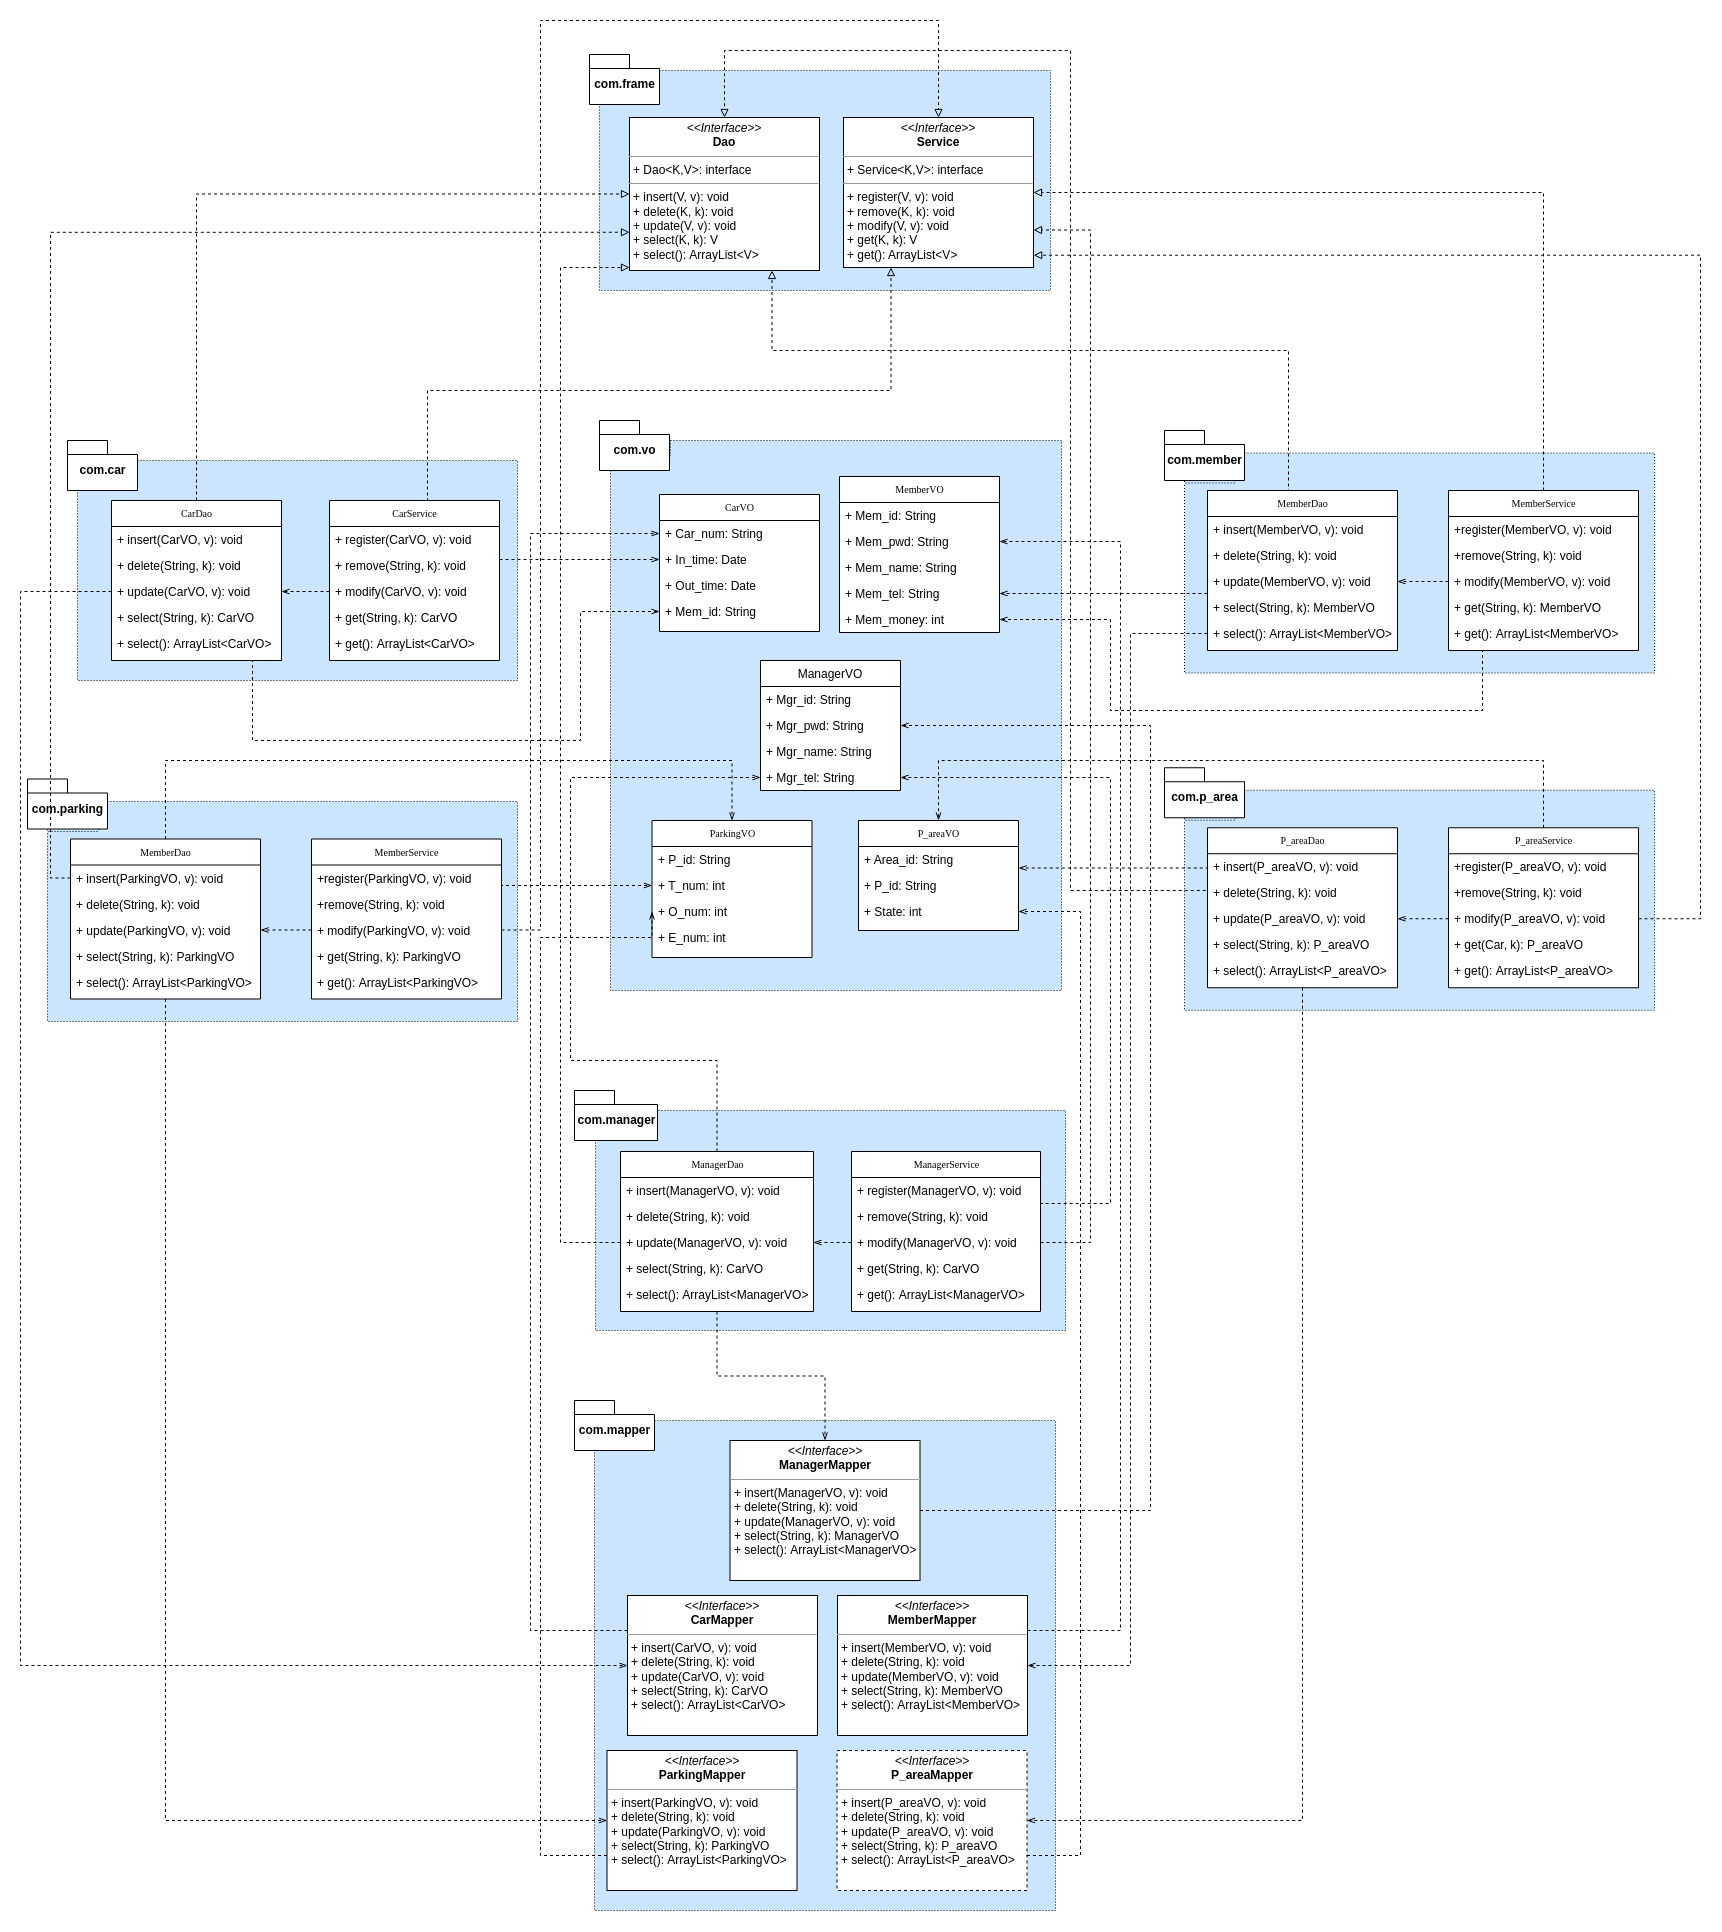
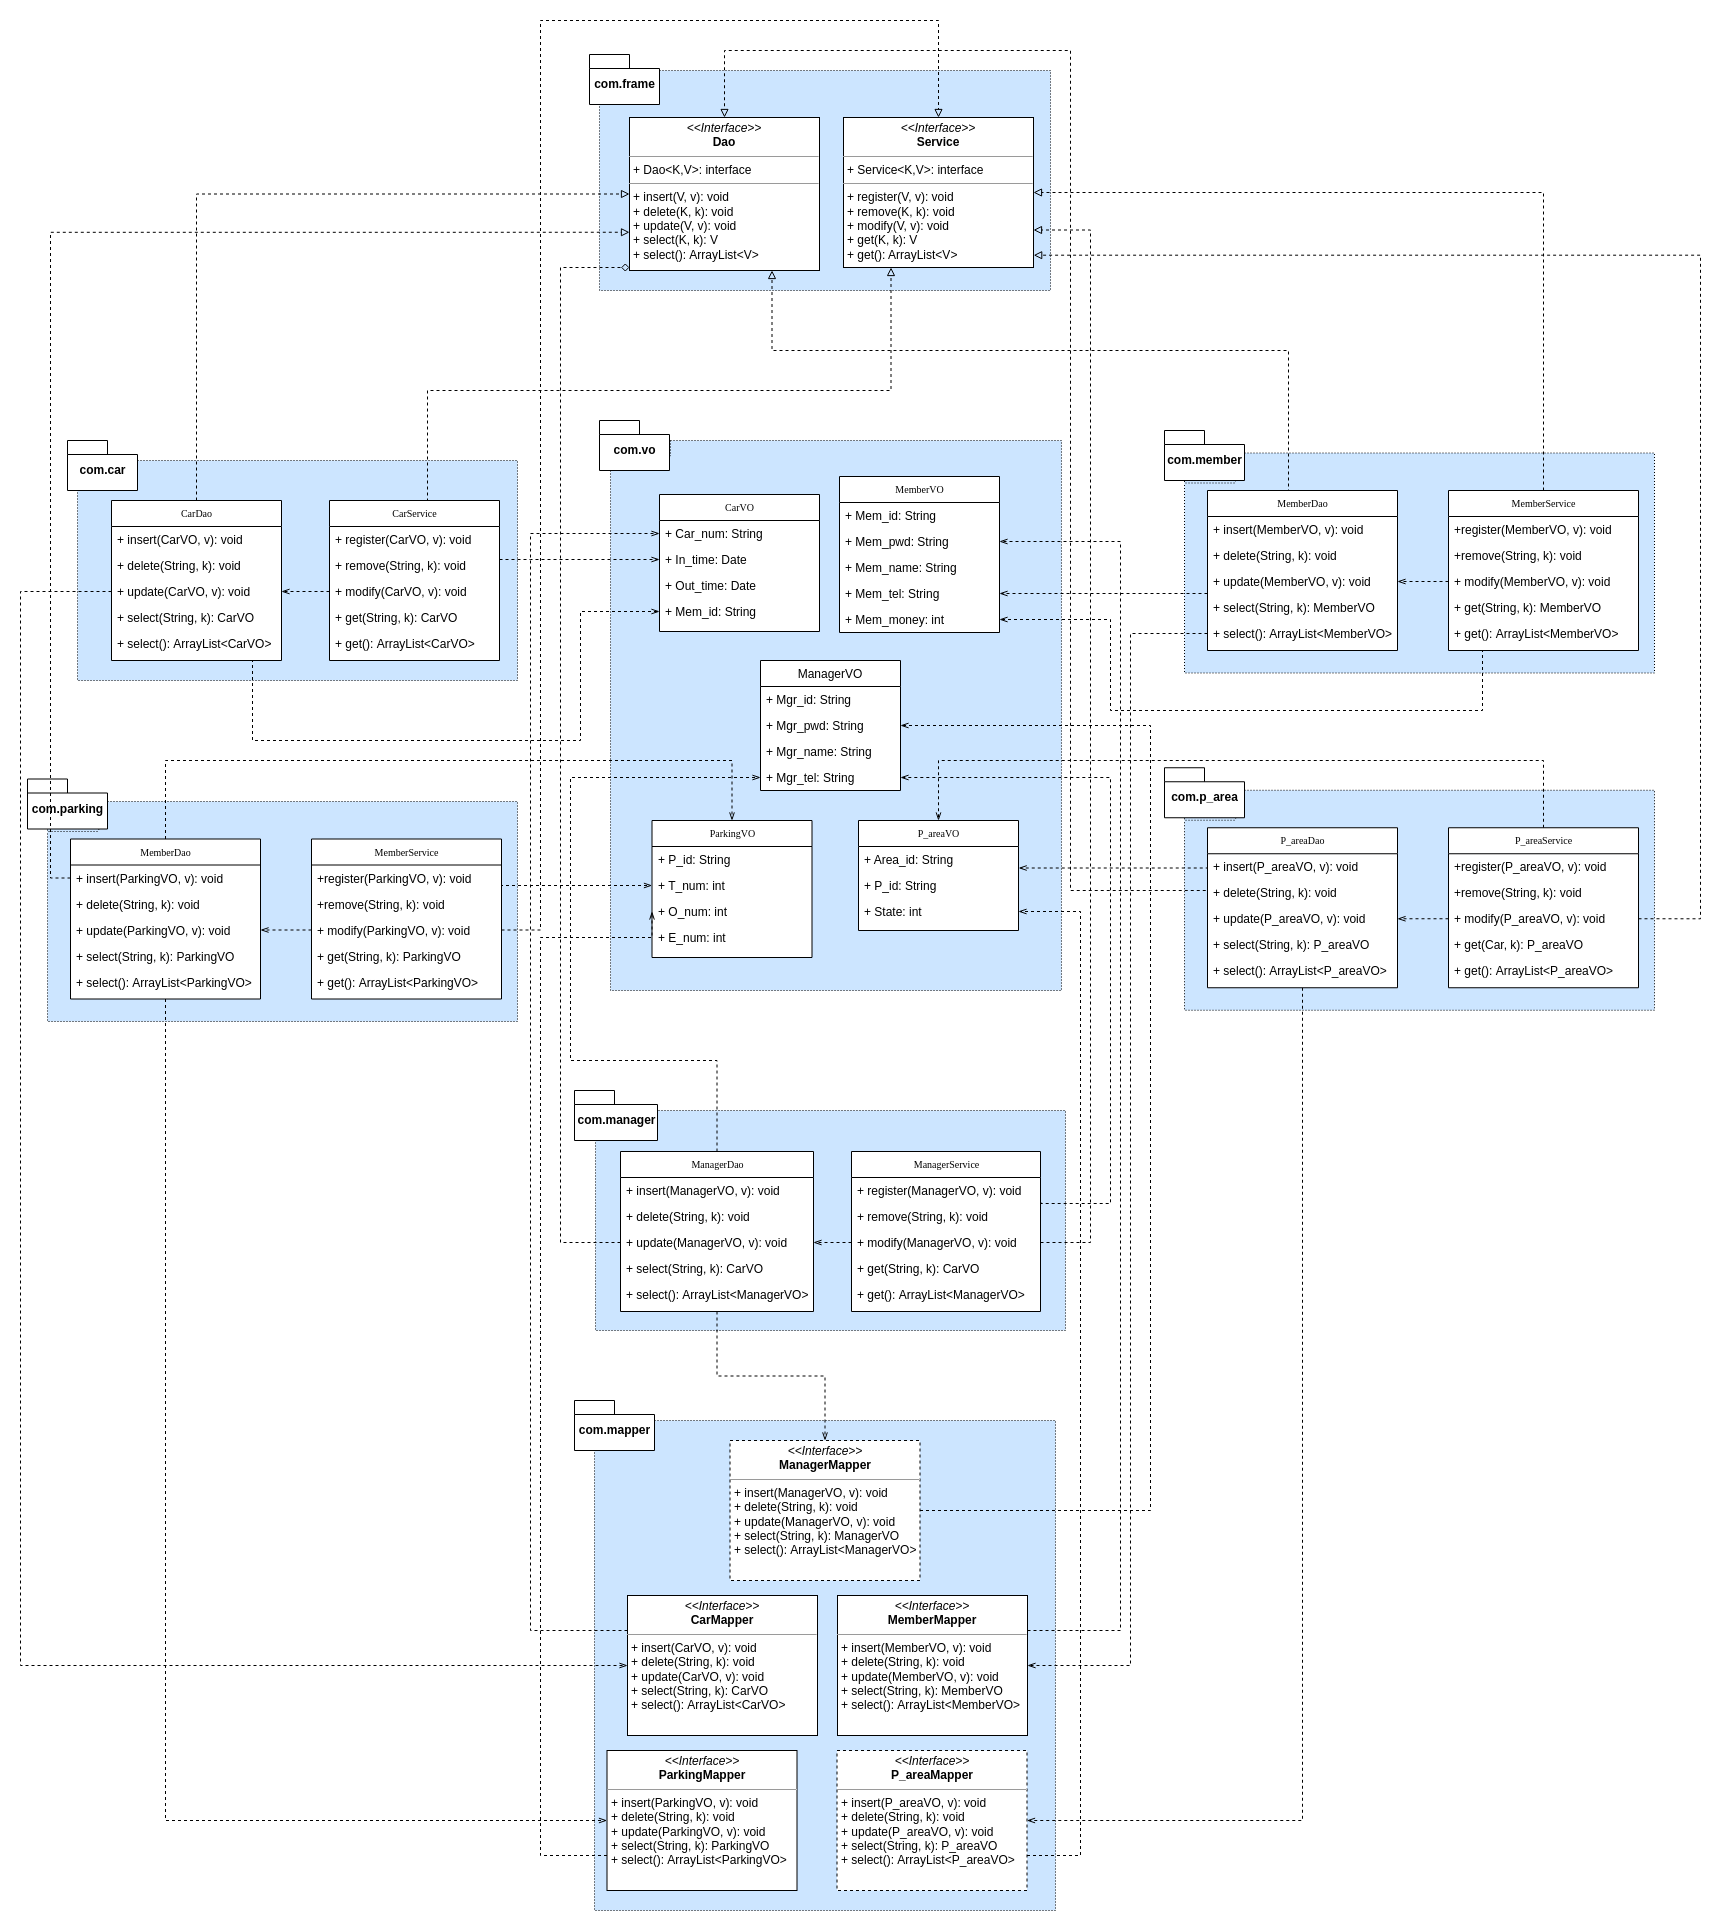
edge "+ update(ManagerVO, v): void" -> "<<Interface>> Dao + Dao<K,V>: interface + insert(V, v): void + delete(K, k): void + update(V, v): void + select(K, k): V + select(): ArrayList<V>": arrowhead block -> diamond
node "<<Interface>> ManagerMapper + insert(ManagerVO, v): void + delete(String, k): void + update(ManagerVO, v): void + select(String, k): ManagerVO + select(): ArrayList<ManagerVO>": style solid -> dashed
